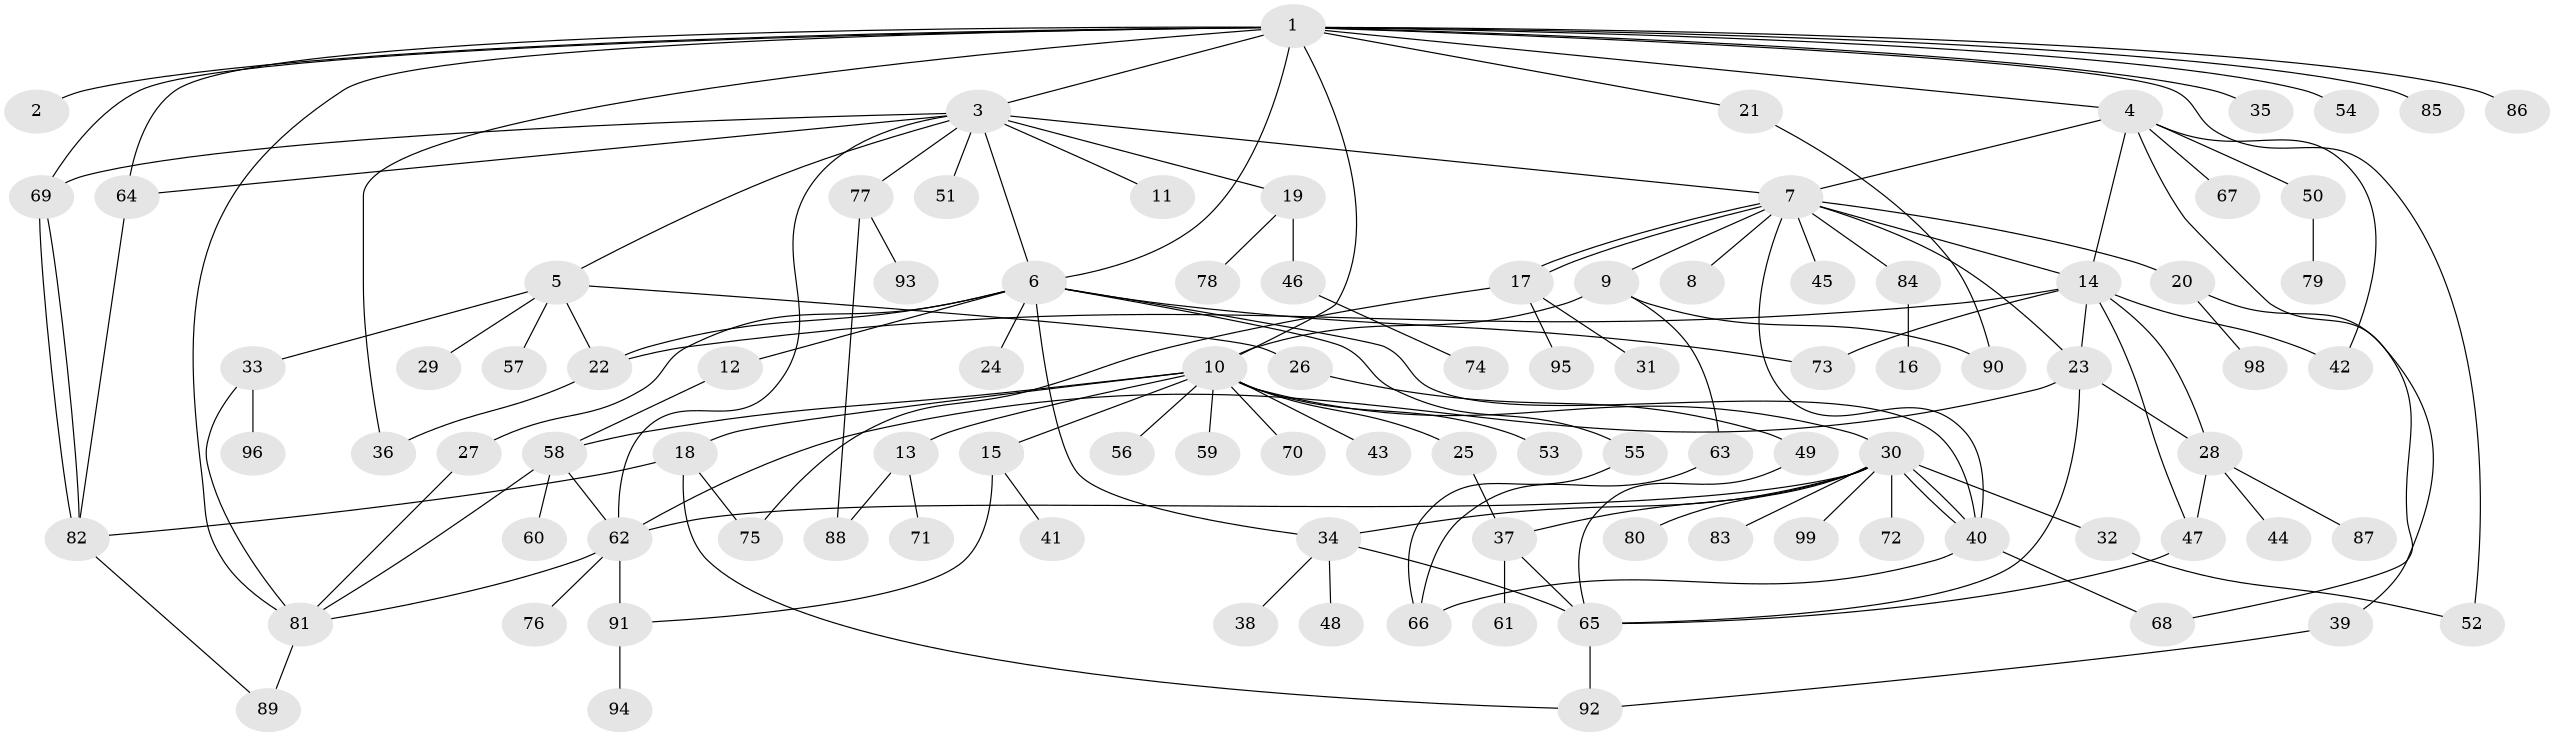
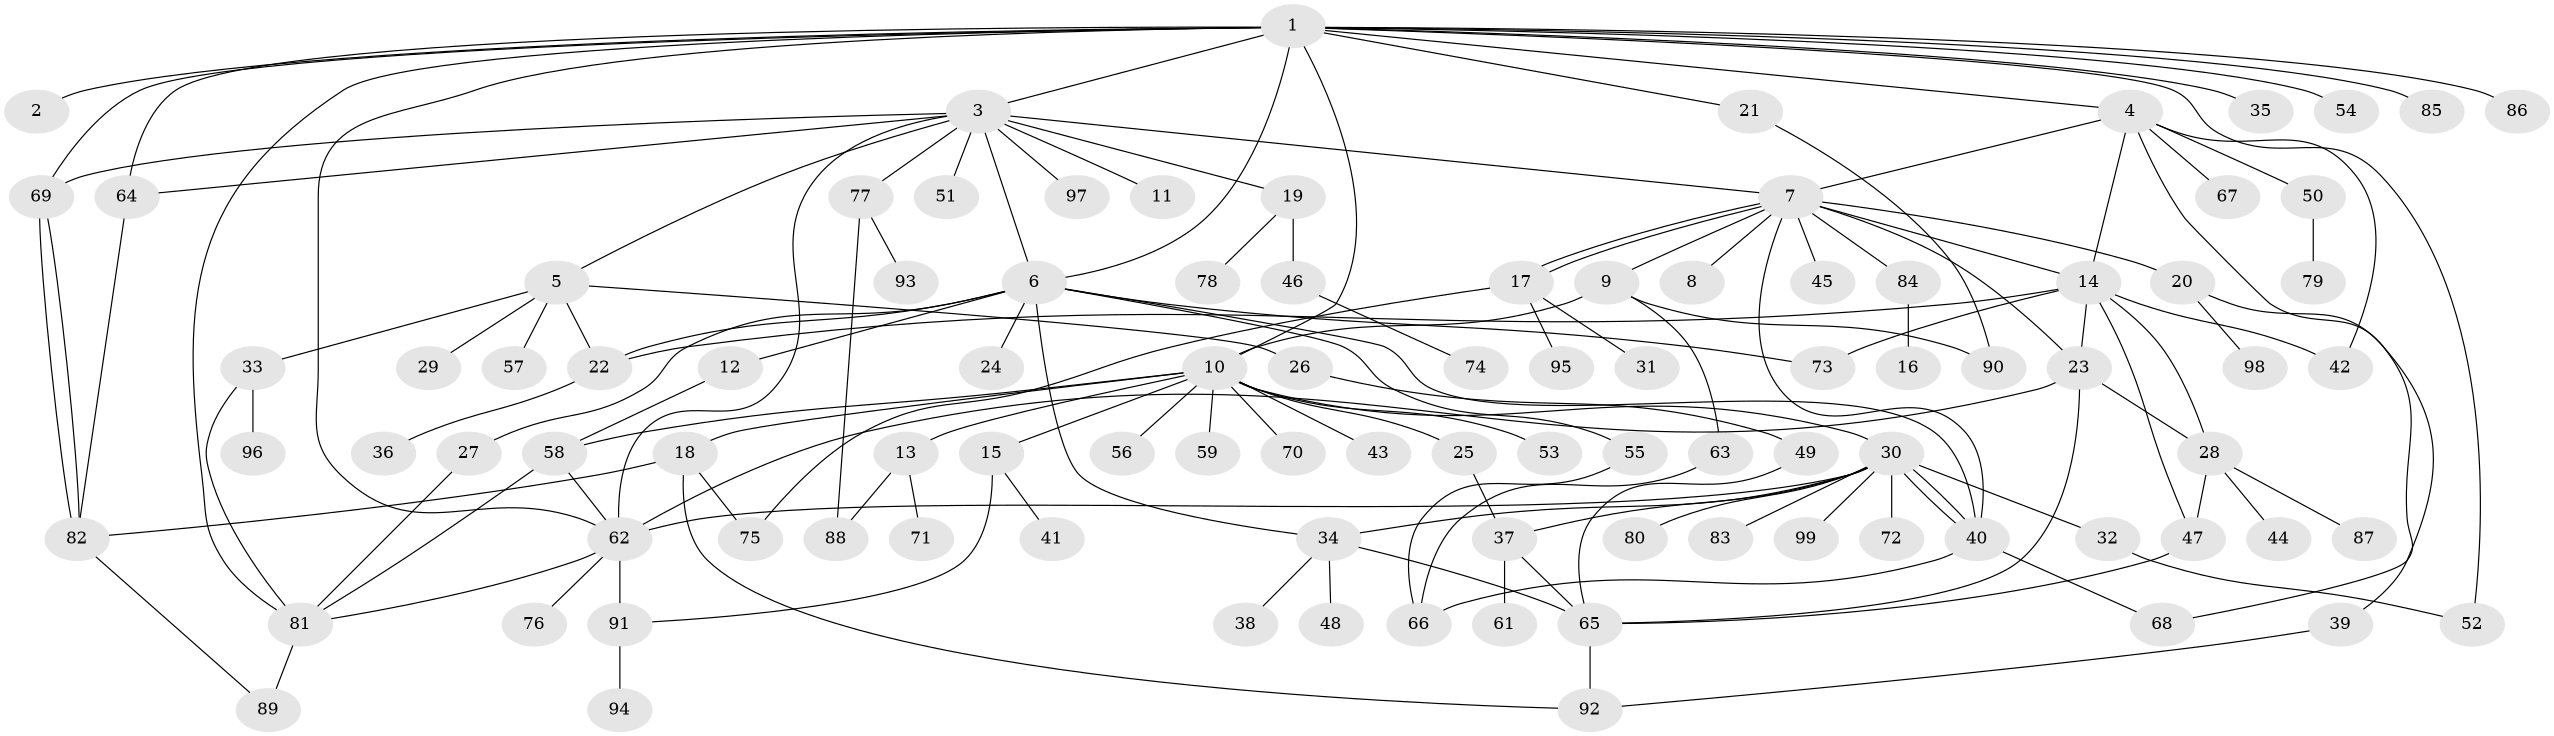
edge "1" -- "36": now "1" -- "62"
node "97": added
node "60": removed
